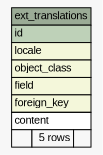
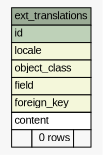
node "ext_translations": text "5 rows" -> "0 rows"
